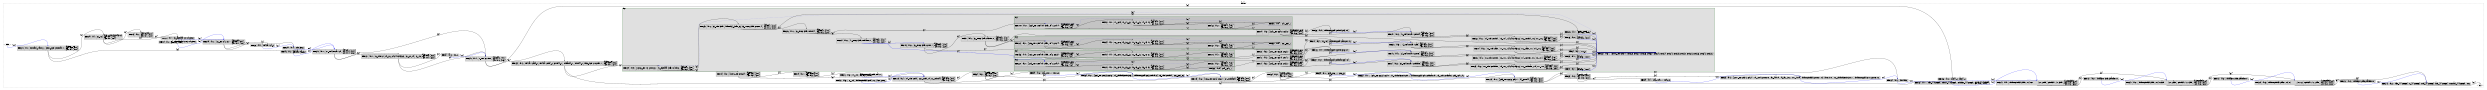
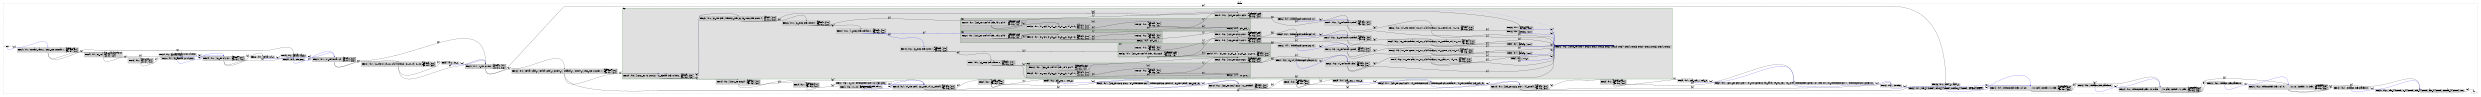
edge "FREQ:2875" -> "FREQ:2659": removed, label "[92%]"
edge "FREQ:4029" -> "FREQ:2015": removed, label "[50%]"
edge "FREQ:5876" -> "FREQ:6600": removed, label "[100%]"
